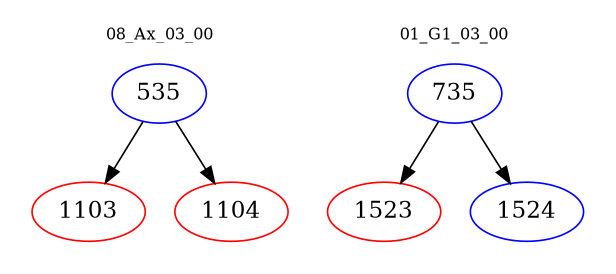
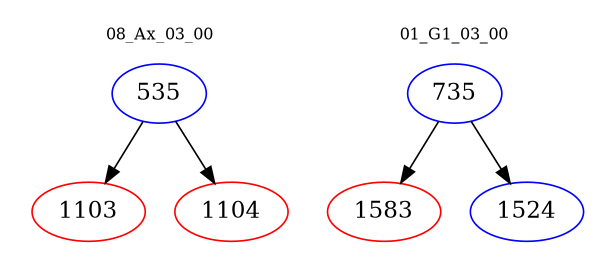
node "1523": label "1523" -> "1583"
